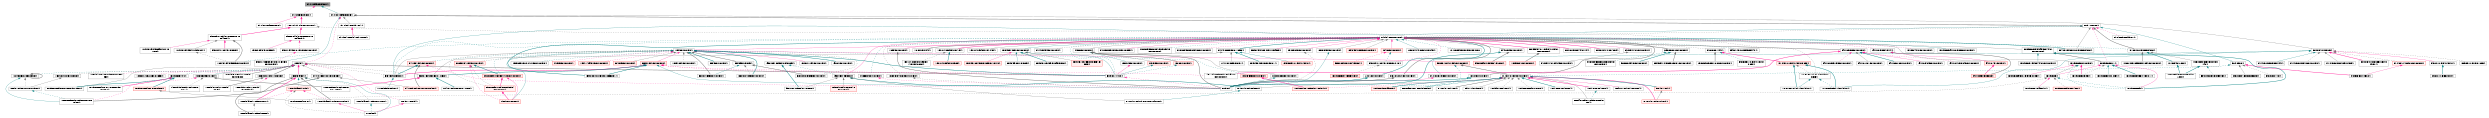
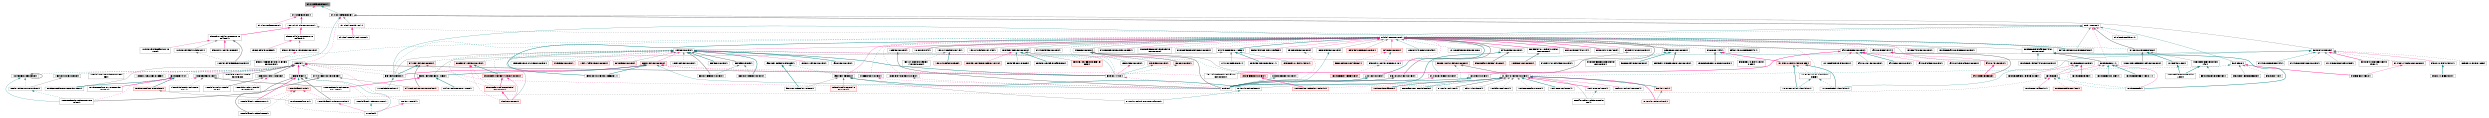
edge "NetworkPredictionDriver.h" -> "PrimitiveComponent.h": style bold -> dashed
node "GizmoRectangleComponent.h": label "GizmoRectangleComponent.h" -> "AsyncRegisterLevelContext.h"
node "BasicTriangleSetComponent.h": removed
edge "MaterialGraphNode_PinBase.h" -> "MaterialGraphNode_Custom.h": now "MaterialGraphNode_PinBase.h" -> "MaterialGraphNode.h"
